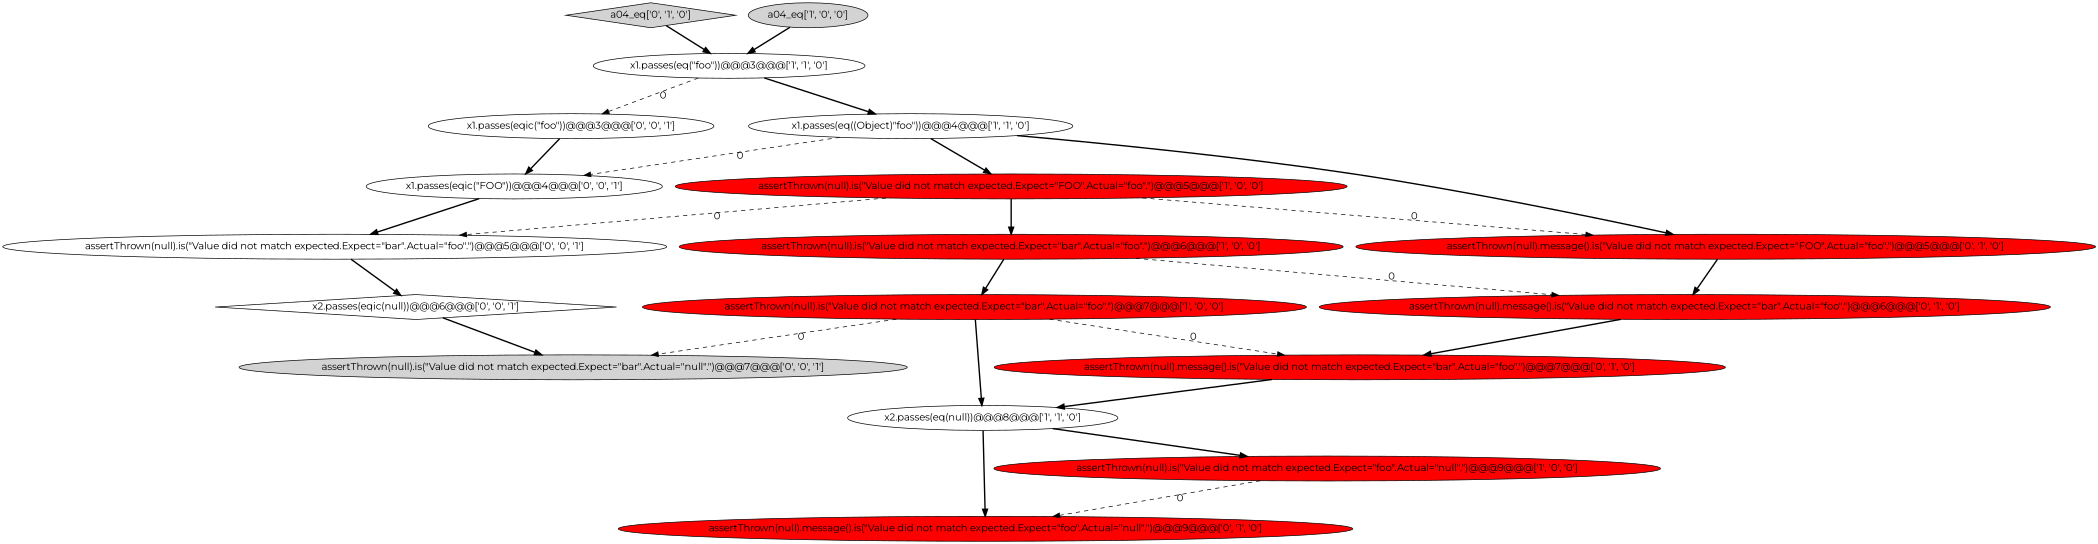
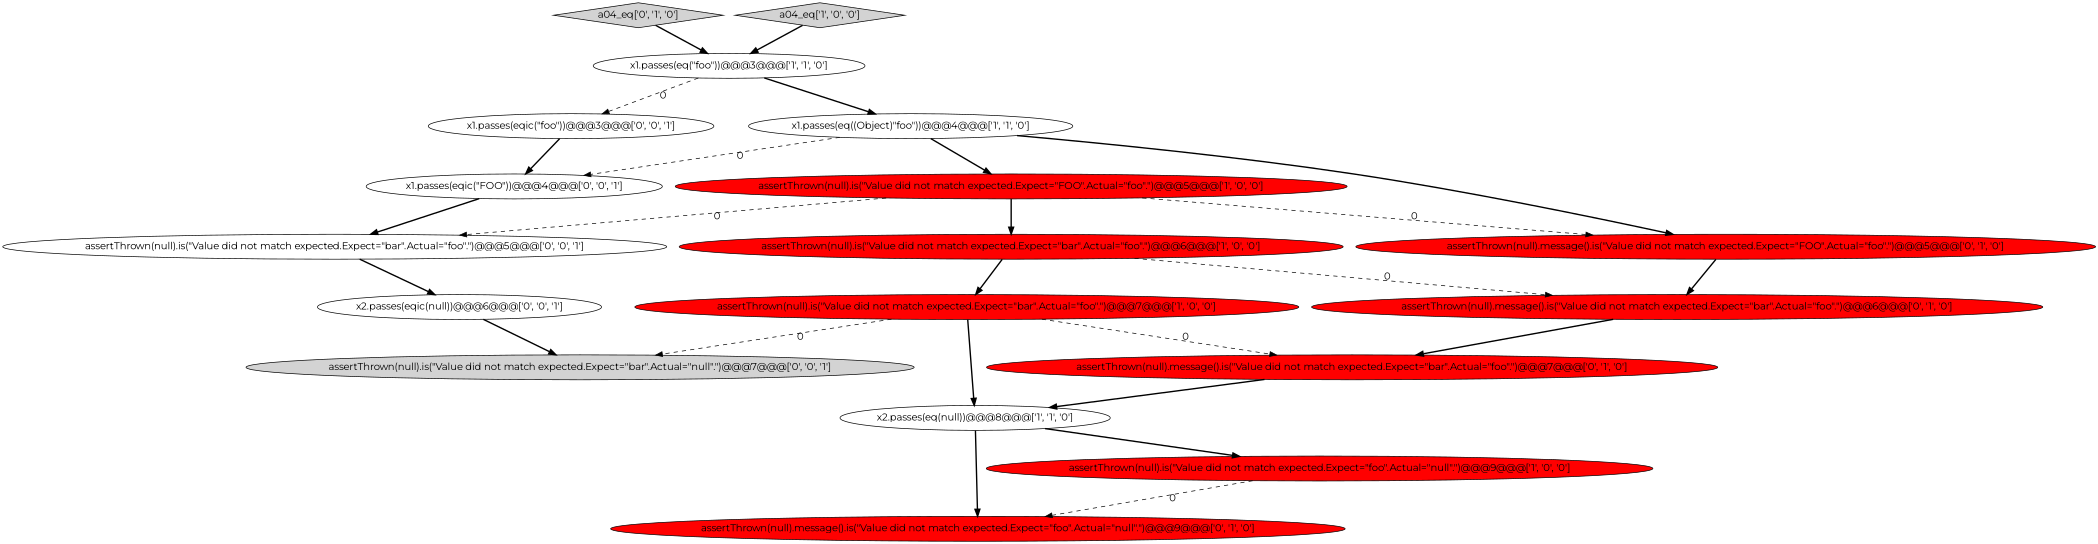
node "a04_eq['1', '0', '0']": shape ellipse -> diamond
node "x2.passes(eqic(null))@@@6@@@['0', '0', '1']": shape diamond -> ellipse
